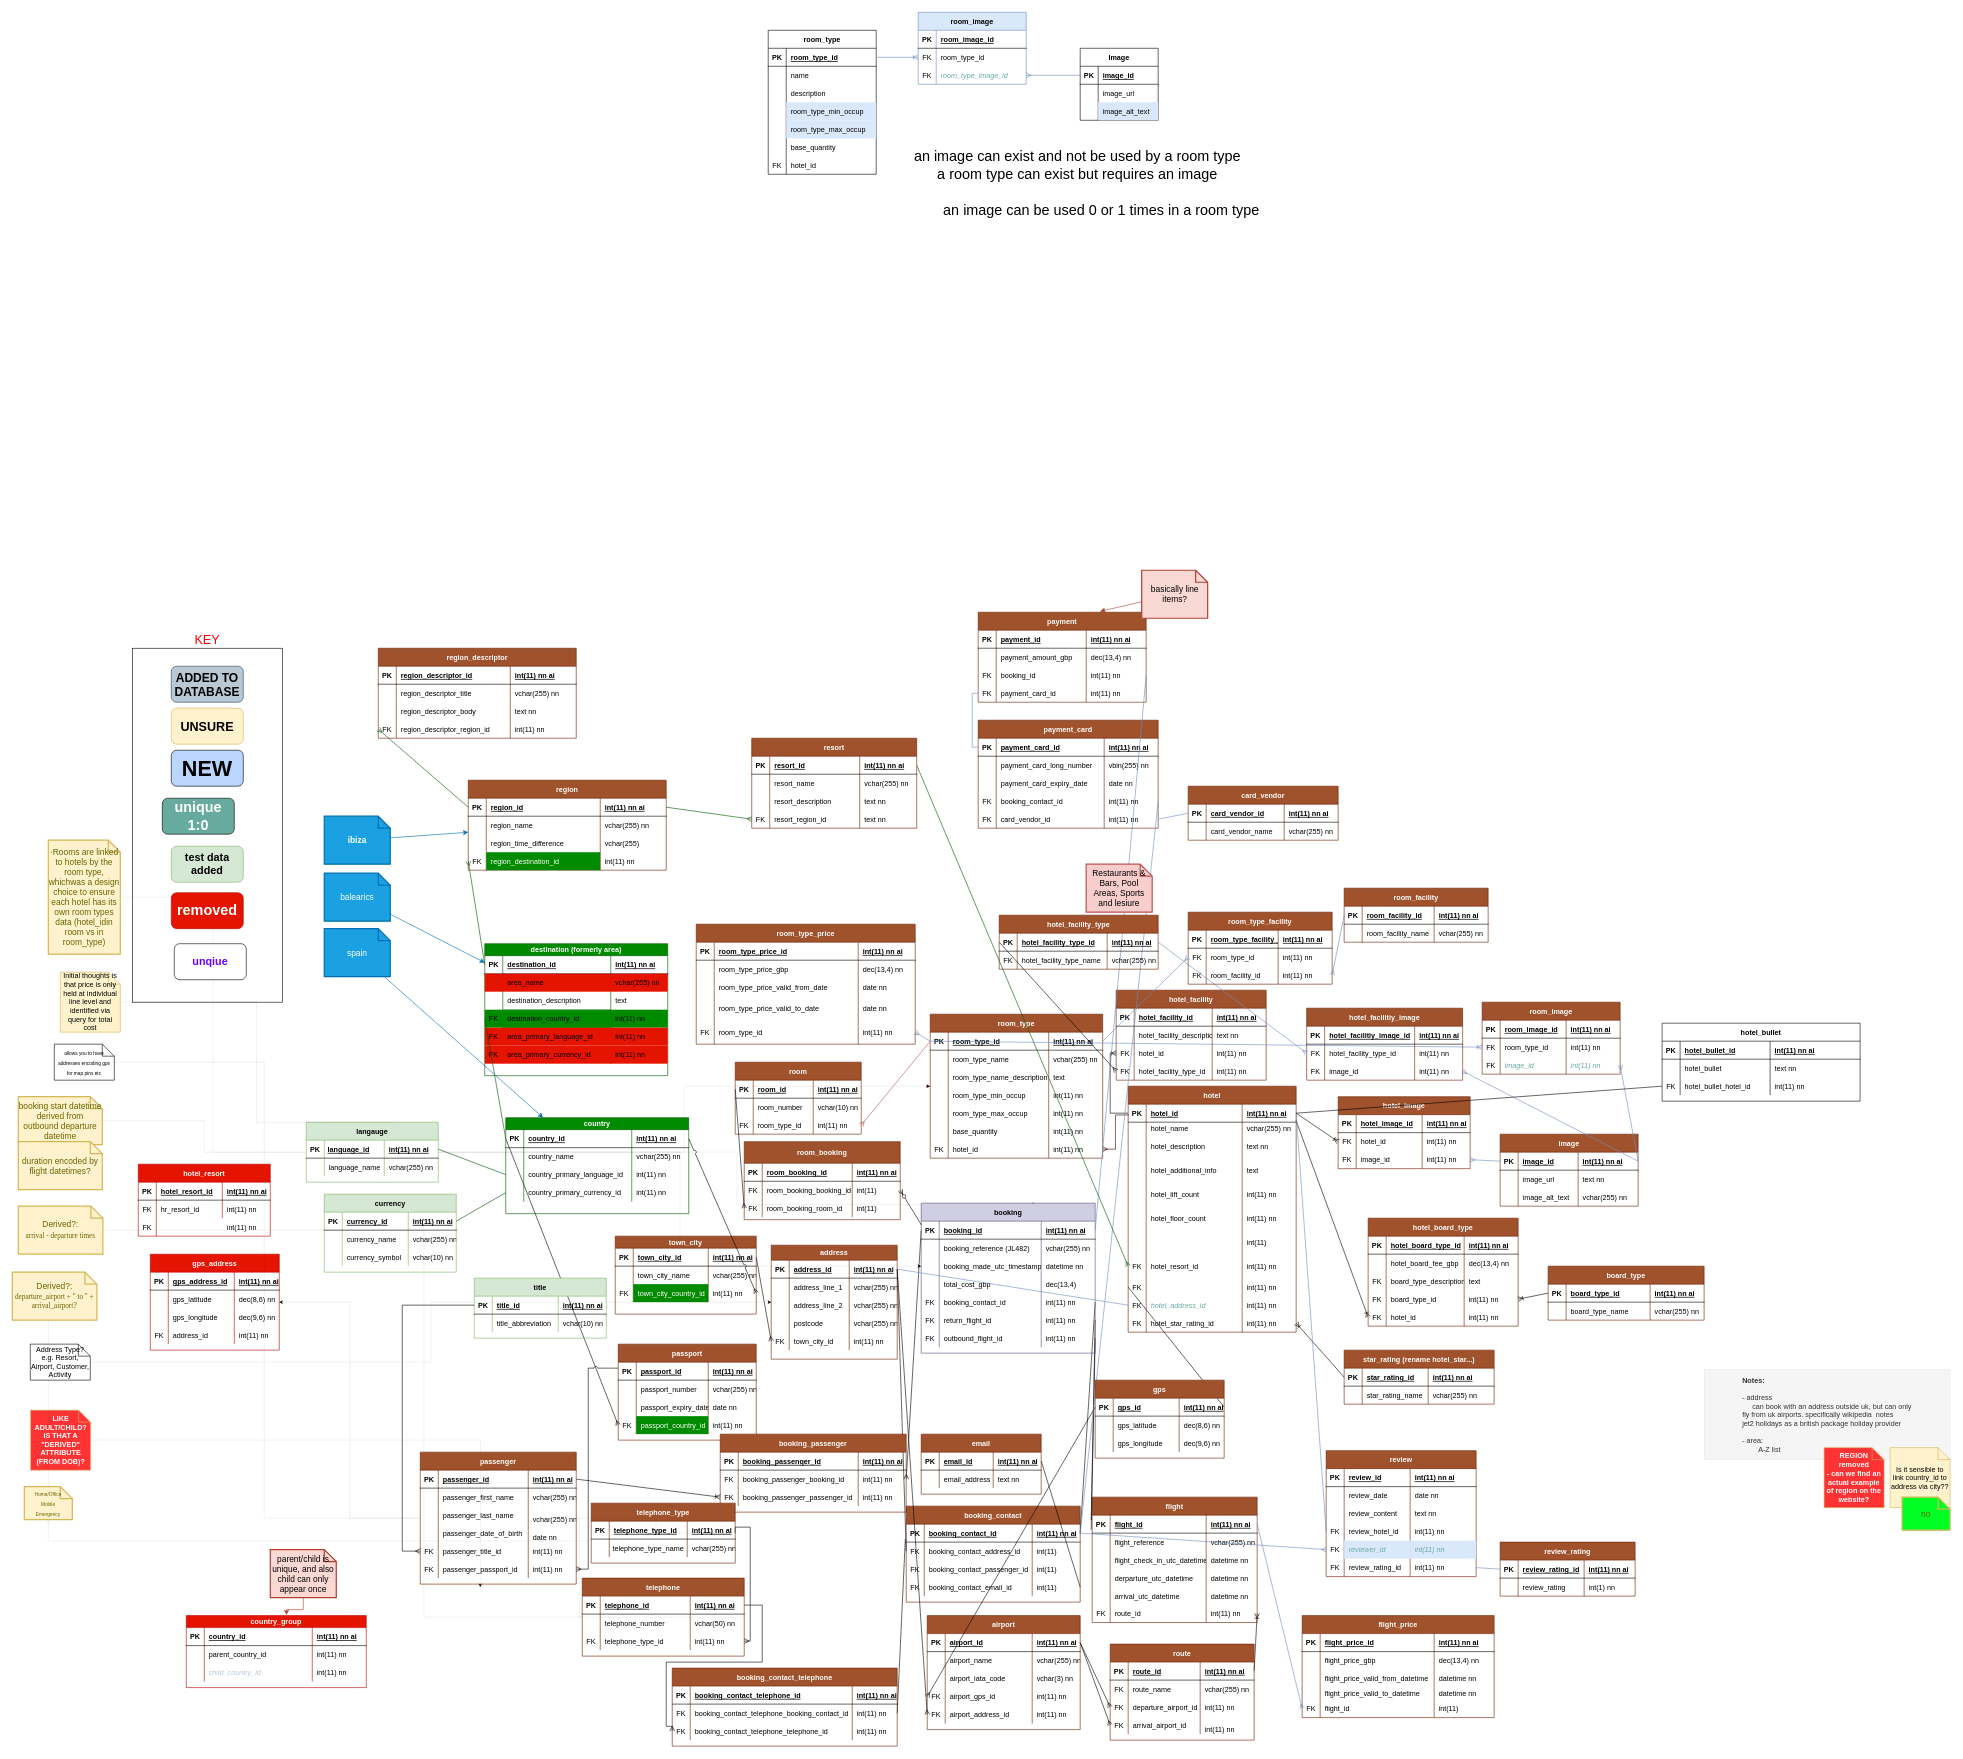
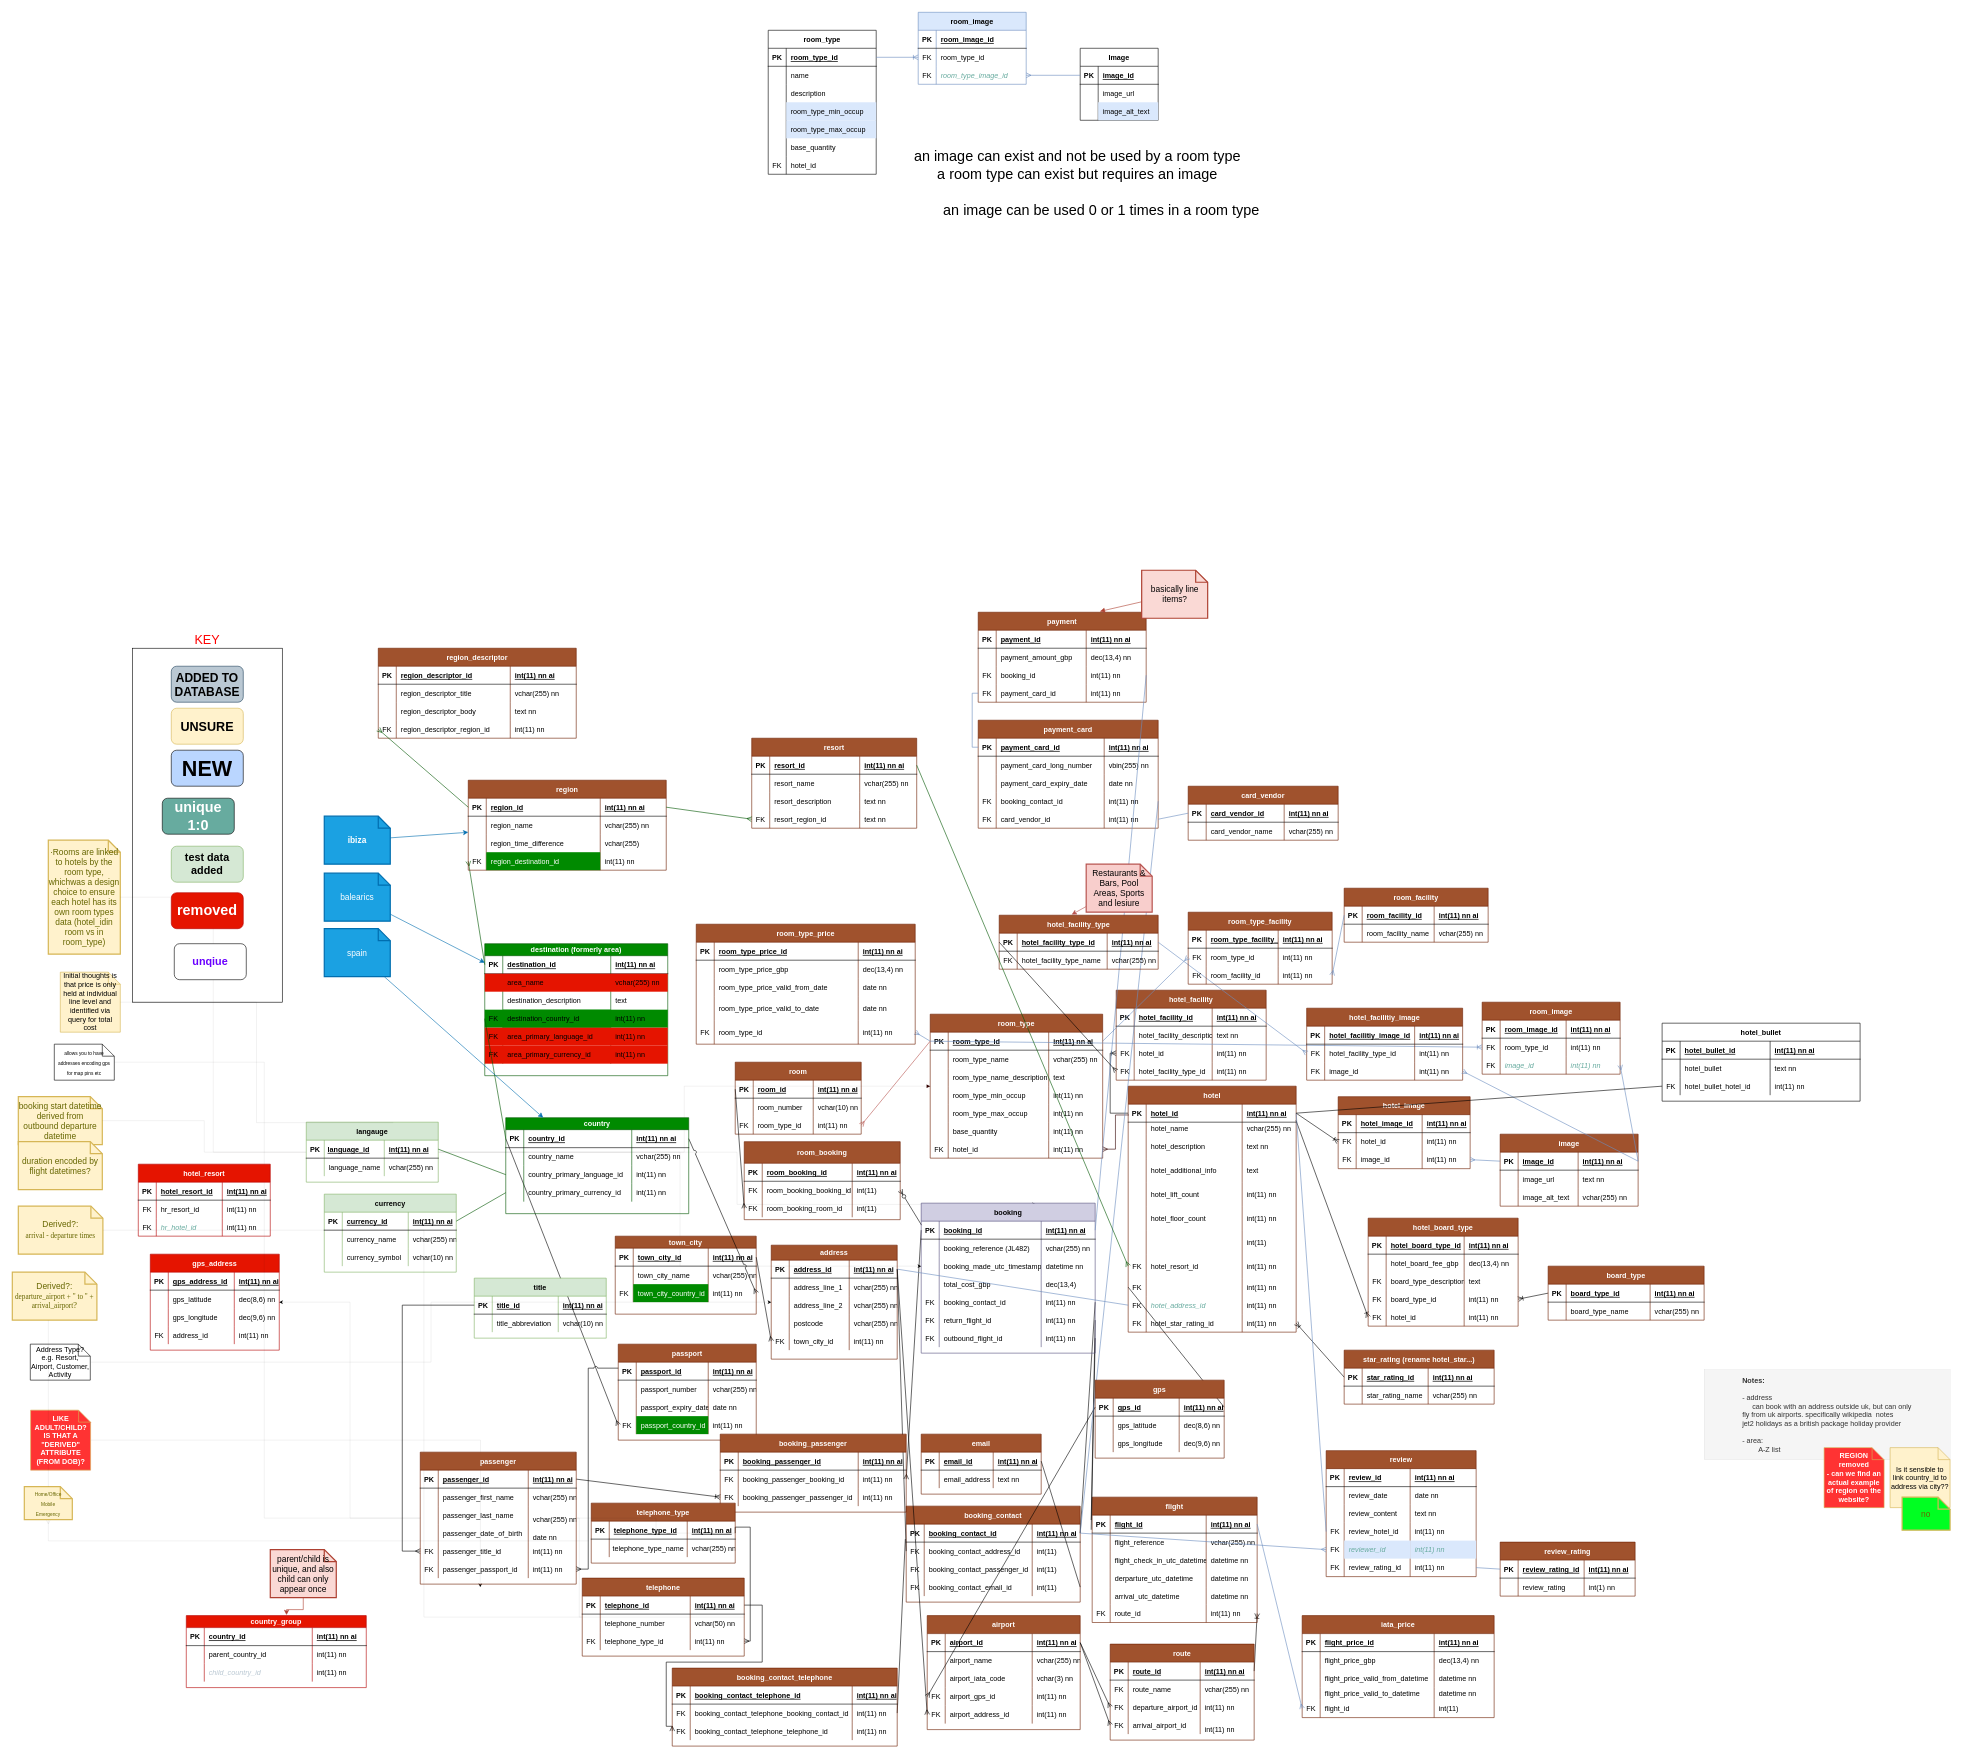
edge "Restaurants & Bars, Pool Areas, Sports and lesiure" -> "hotel_facility_type": added
node "hr_hotel_id": added
node "flight_price": label "flight_price" -> "iata_price"
